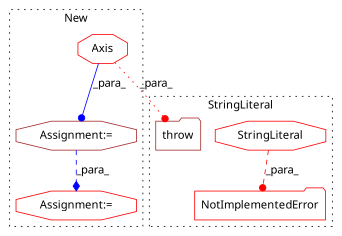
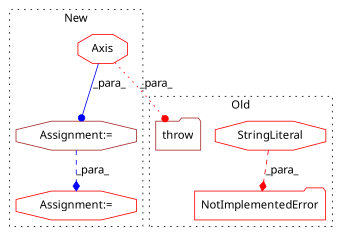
cluster "StringLiteral": label "StringLiteral" -> "Old"
edge "StringLiteral" -> "NotImplementedError": arrowhead dot -> diamond
